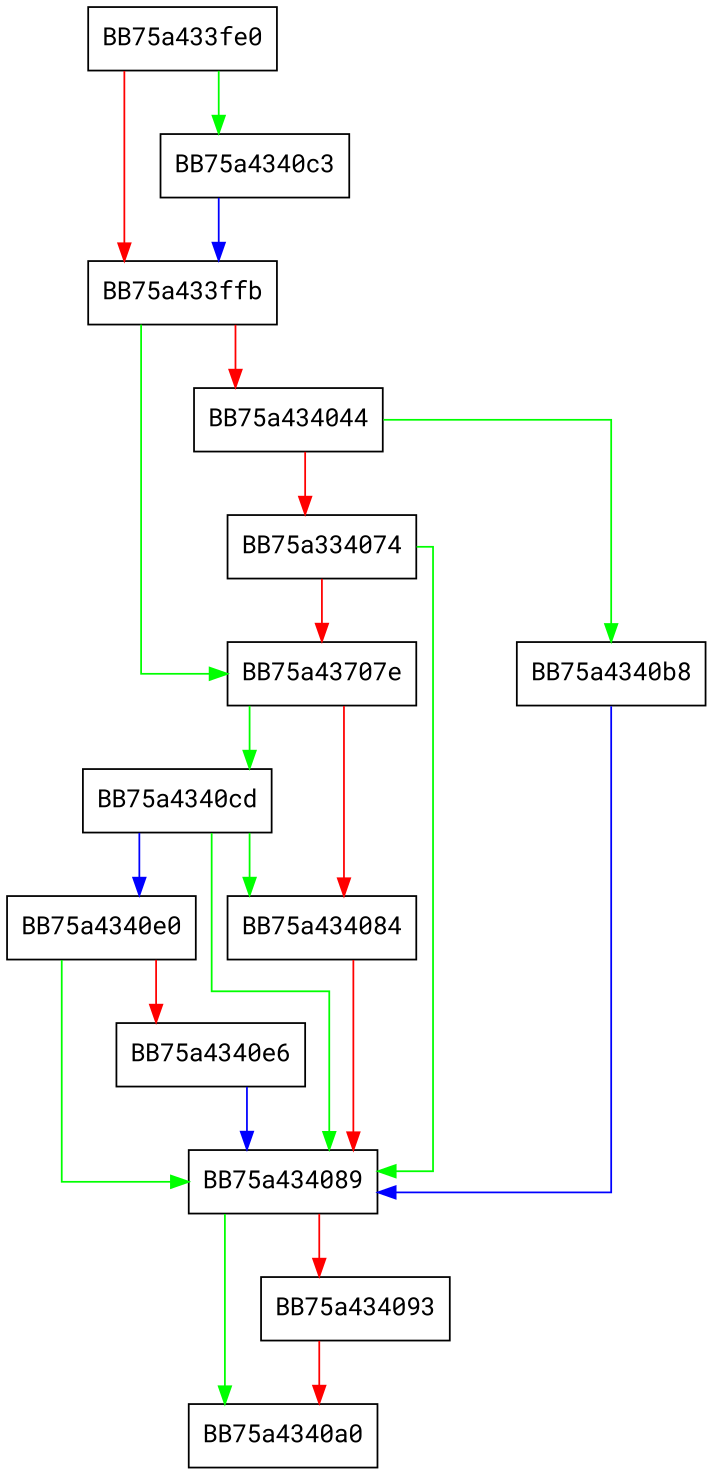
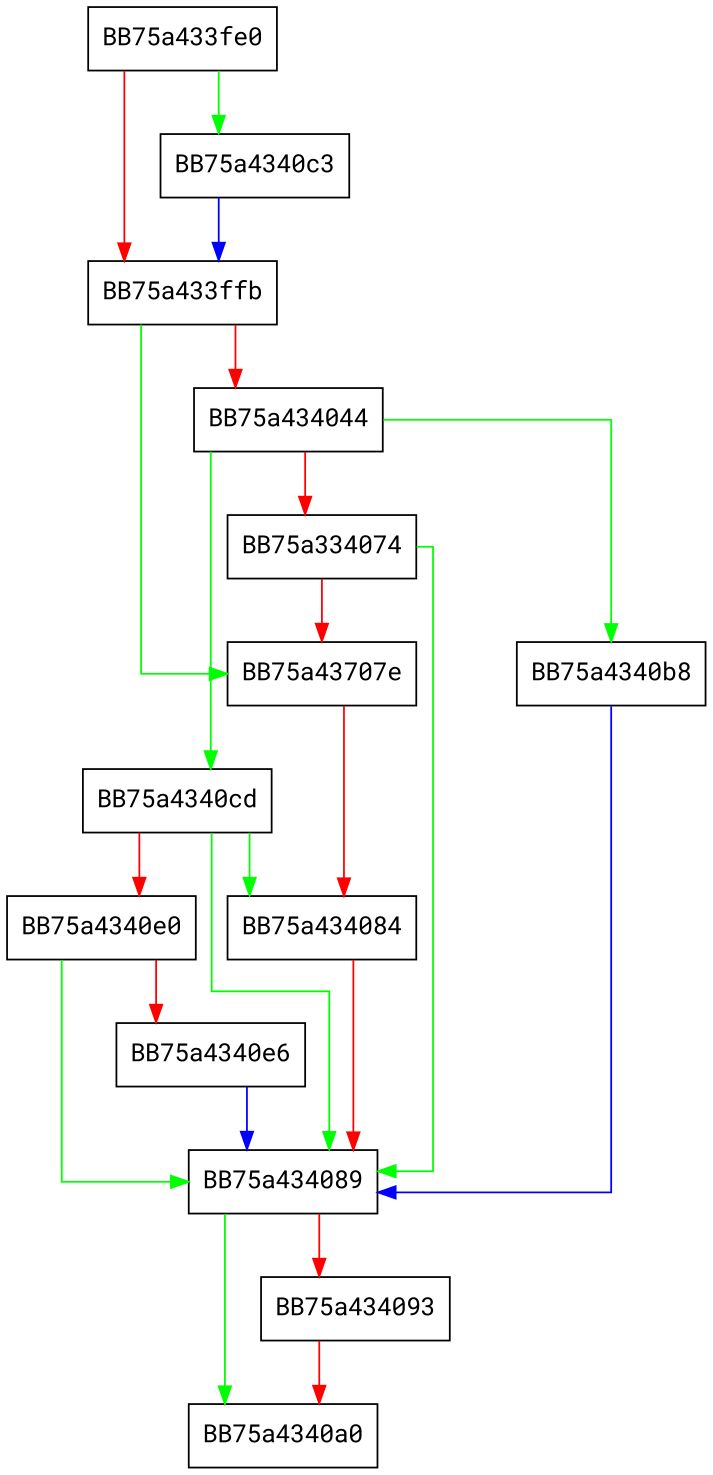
edge "BB75a43707e" -> "BB75a4340cd": now "BB75a434044" -> "BB75a4340cd"
edge "BB75a4340cd" -> "BB75a4340e0": color blue -> red
